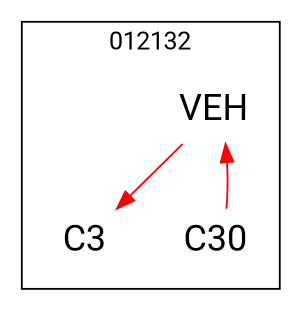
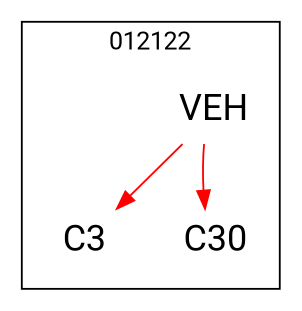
cluster "012132": label "012132" -> "012122"
edge "C30" -> "VEH": reversed
